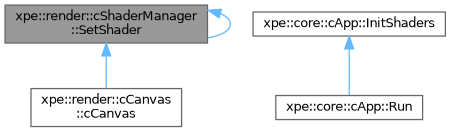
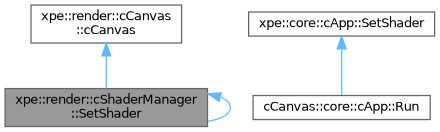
node "xpe::core::cApp::InitShaders": label "xpe::core::cApp::InitShaders" -> "xpe::core::cApp::SetShader"
edge "xpe::render::cCanvas ::cCanvas" -> "xpe::render::cShaderManager ::SetShader": reversed
node "xpe::core::cApp::Run": label "xpe::core::cApp::Run" -> "cCanvas::core::cApp::Run"
